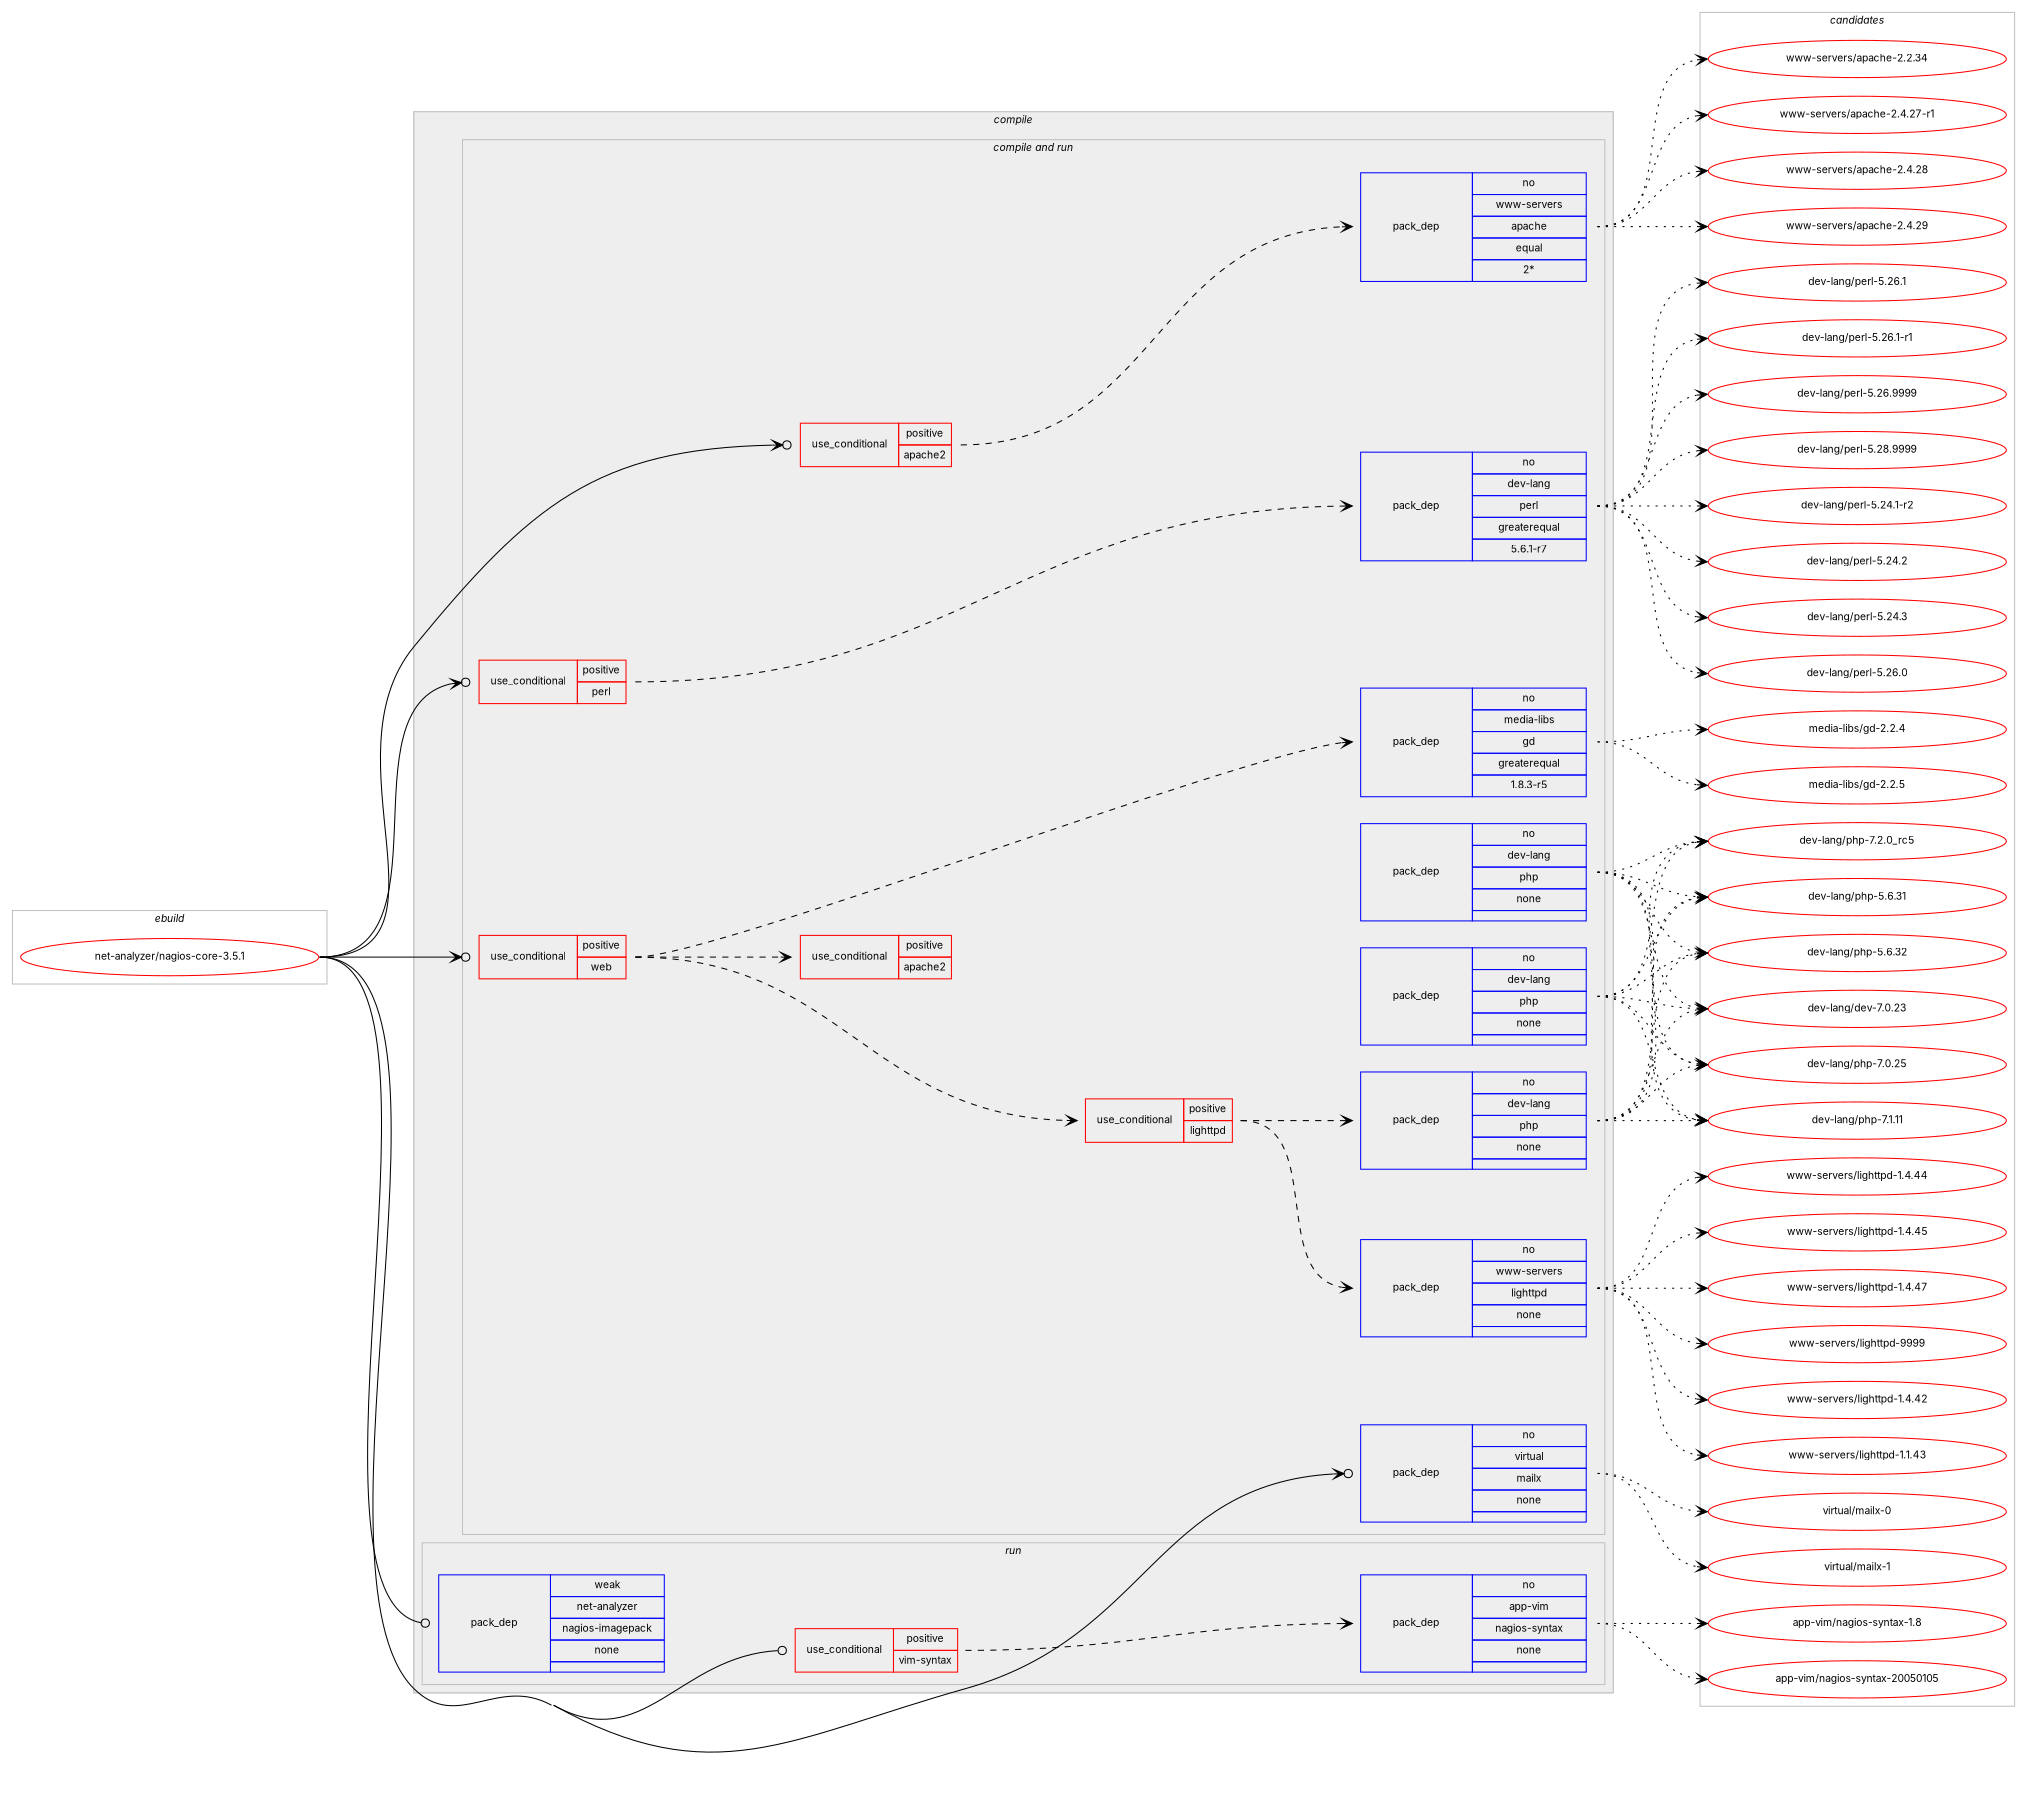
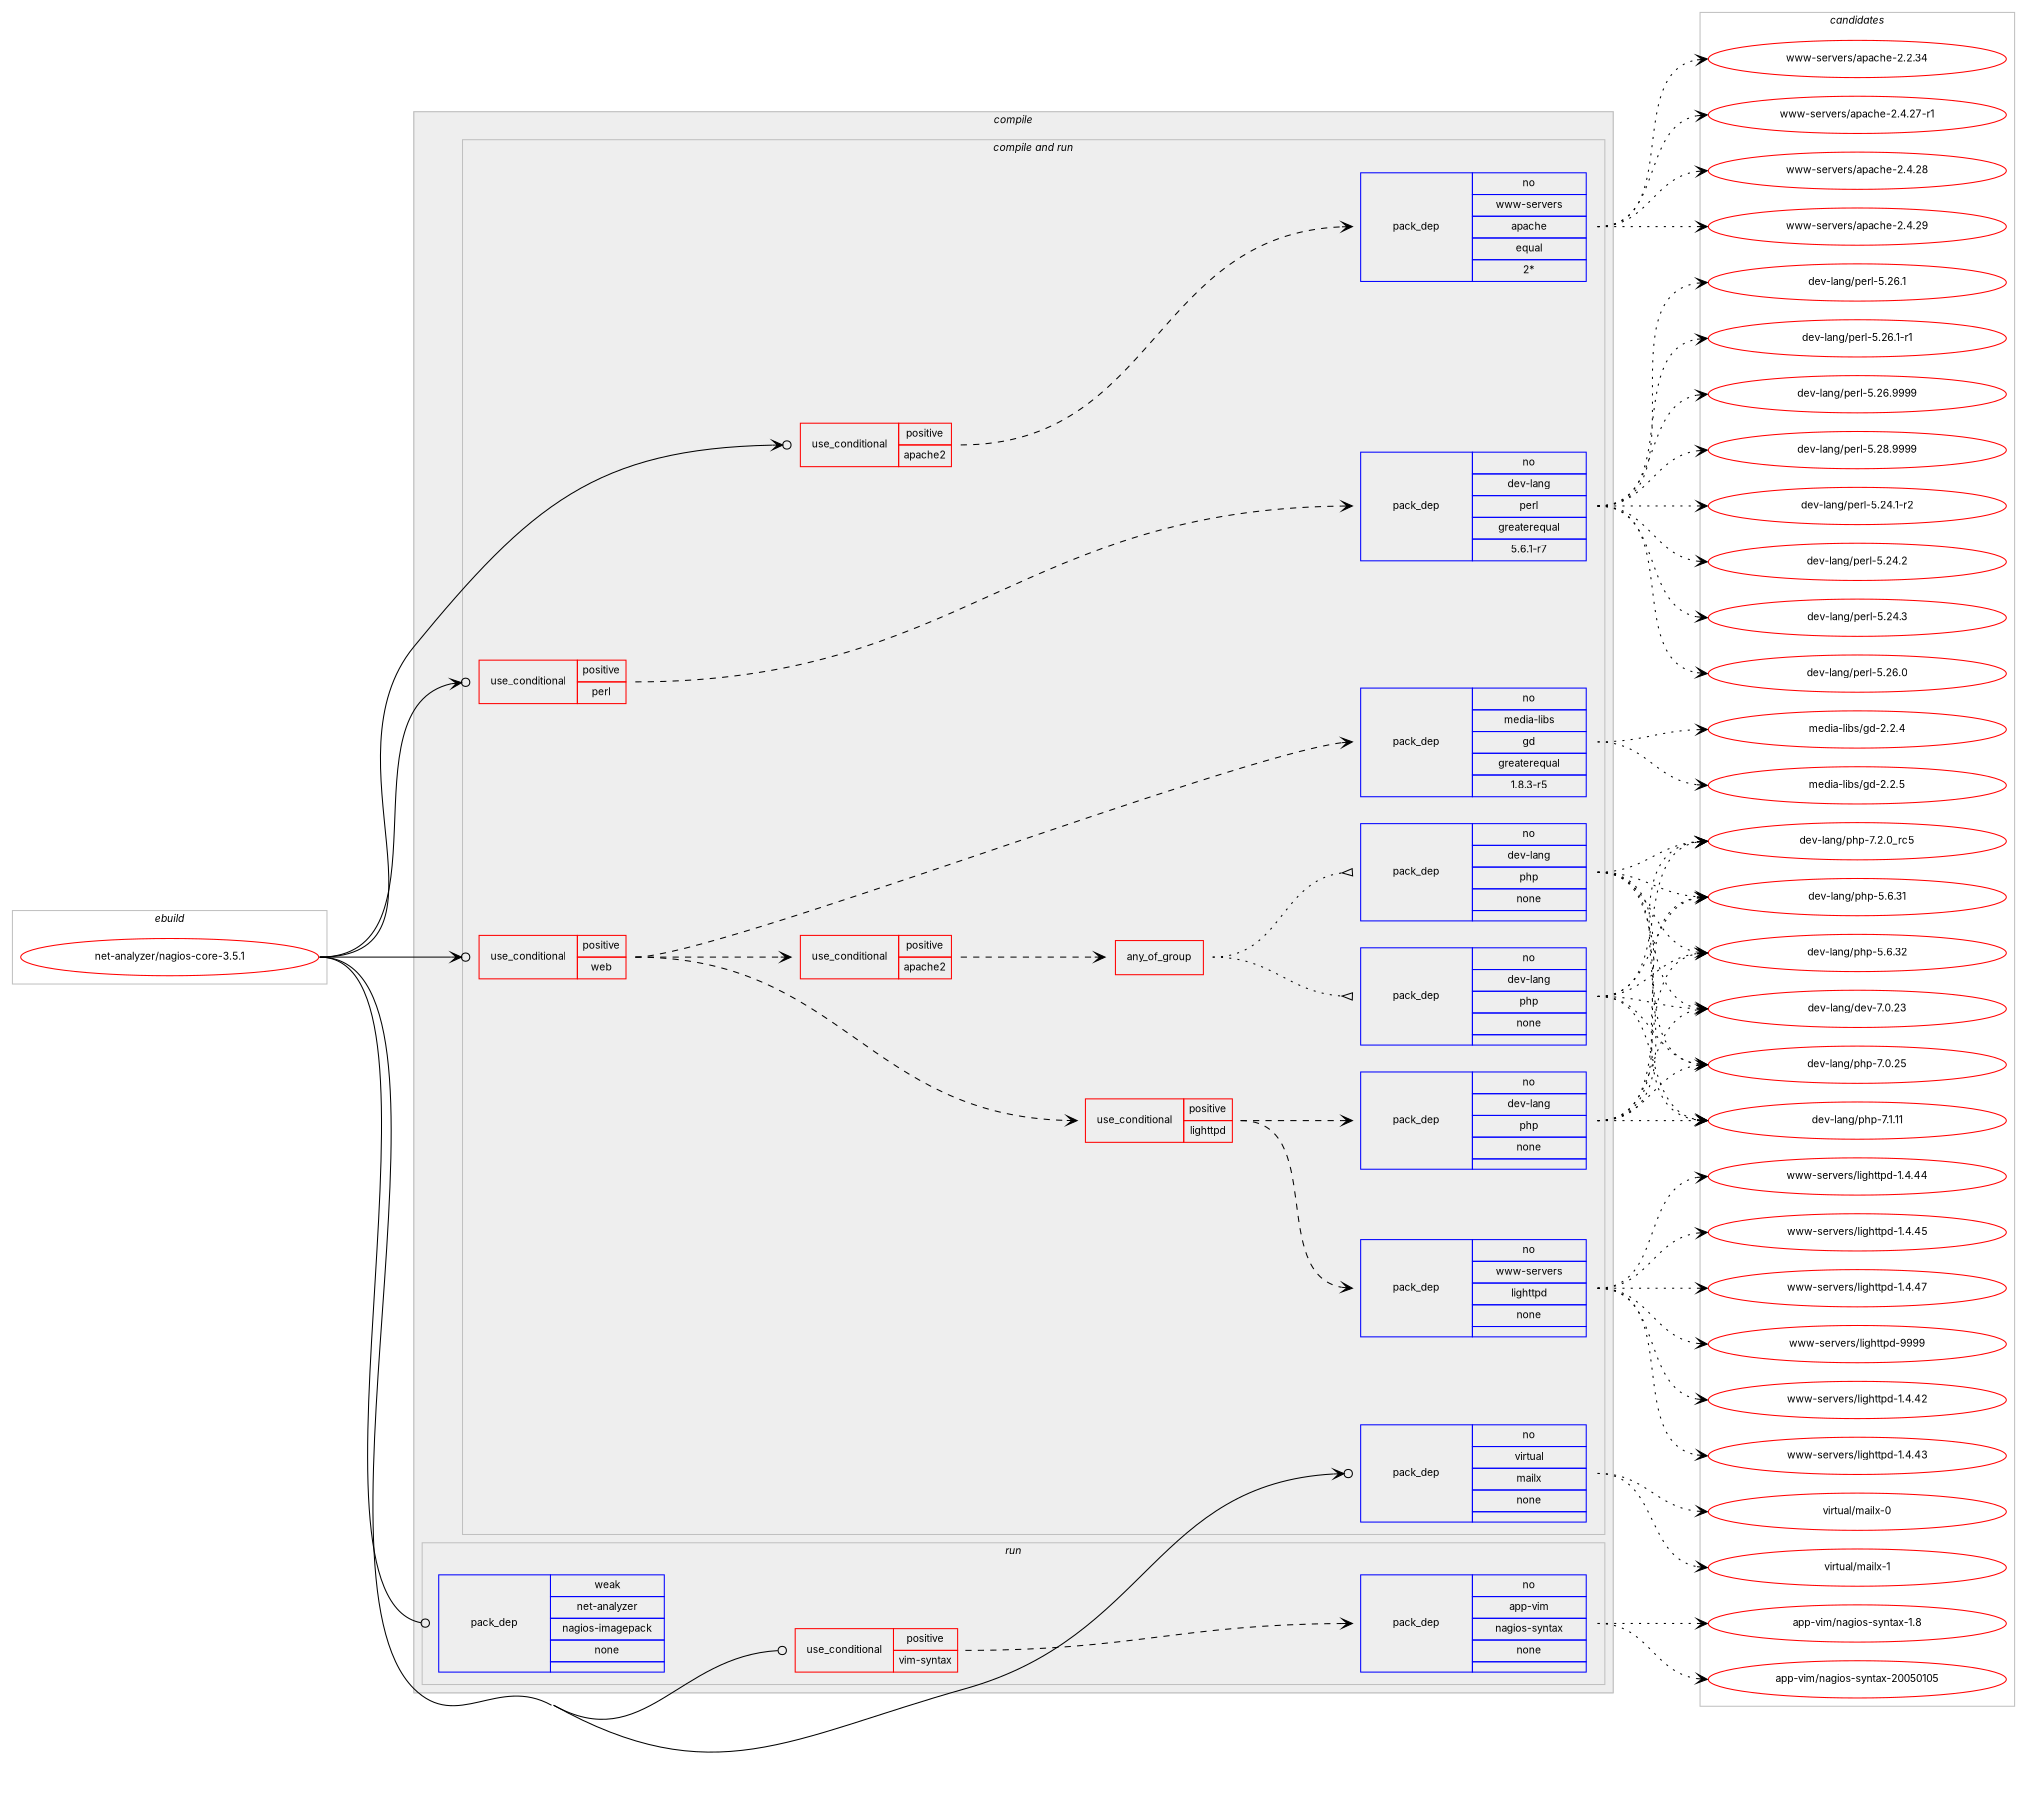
node "any_of_group": added
node "www-servers/lighttpd-1.1.43": label "www-servers/lighttpd-1.1.43" -> "www-servers/lighttpd-1.4.43"
